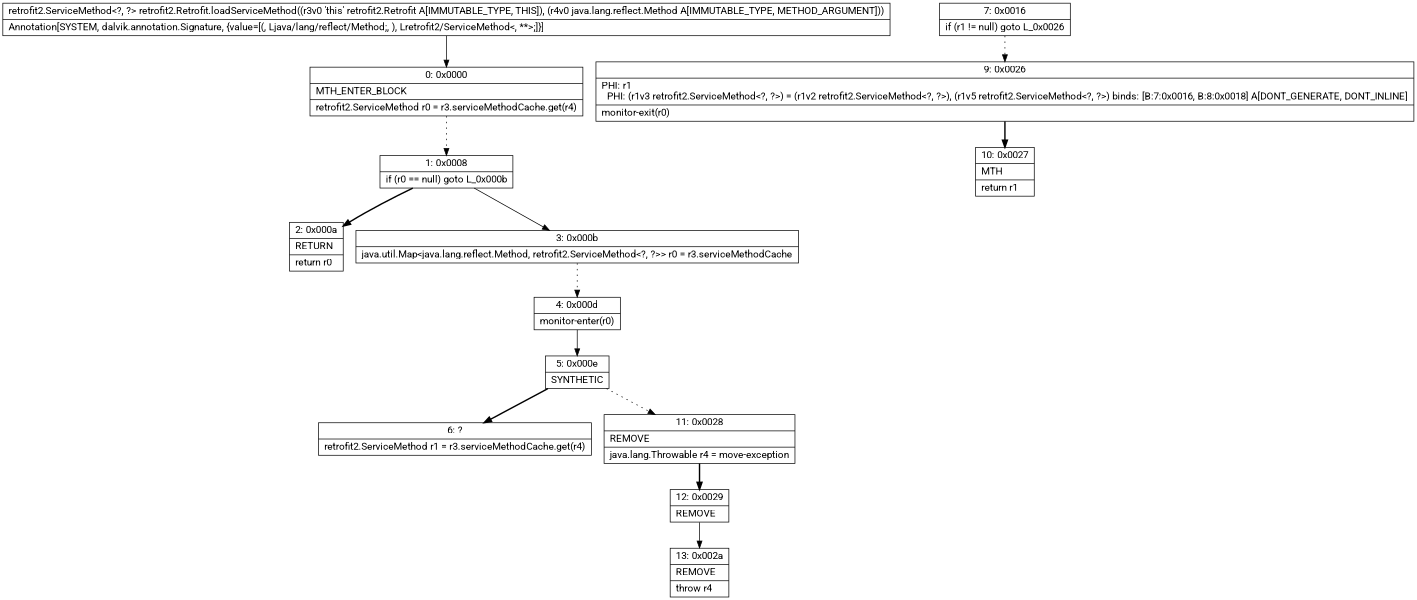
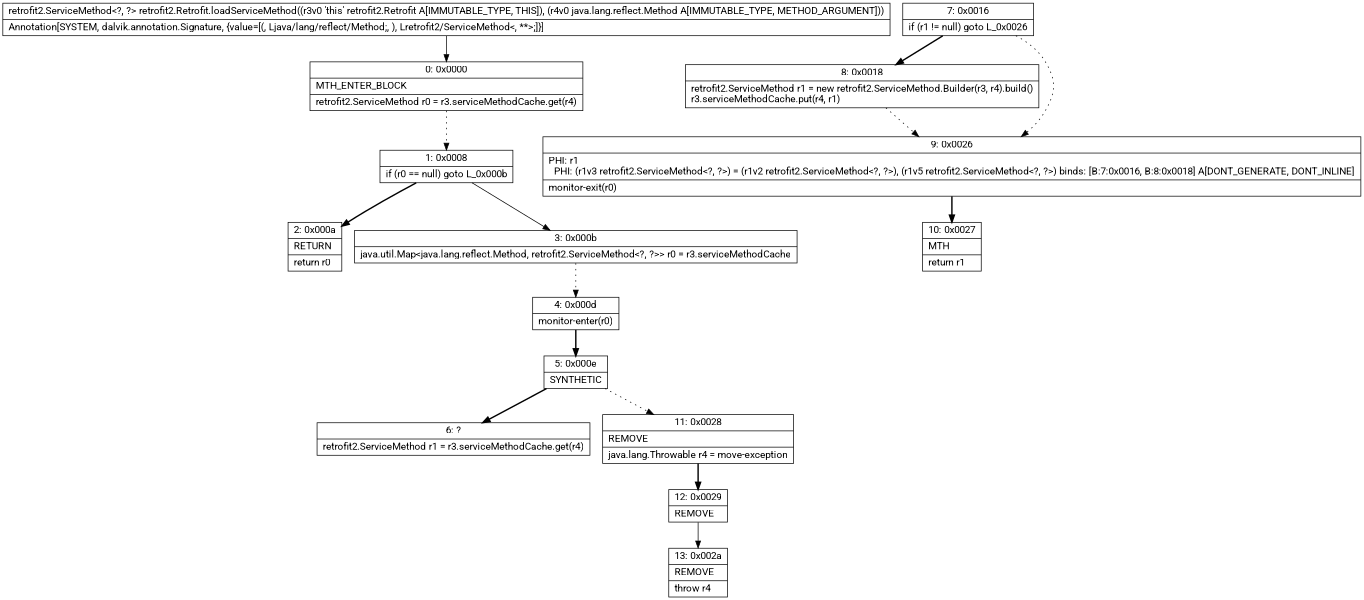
node "8: 0x0018": added
edge "4: 0x000d" -> "5: 0x000e": style solid -> bold
